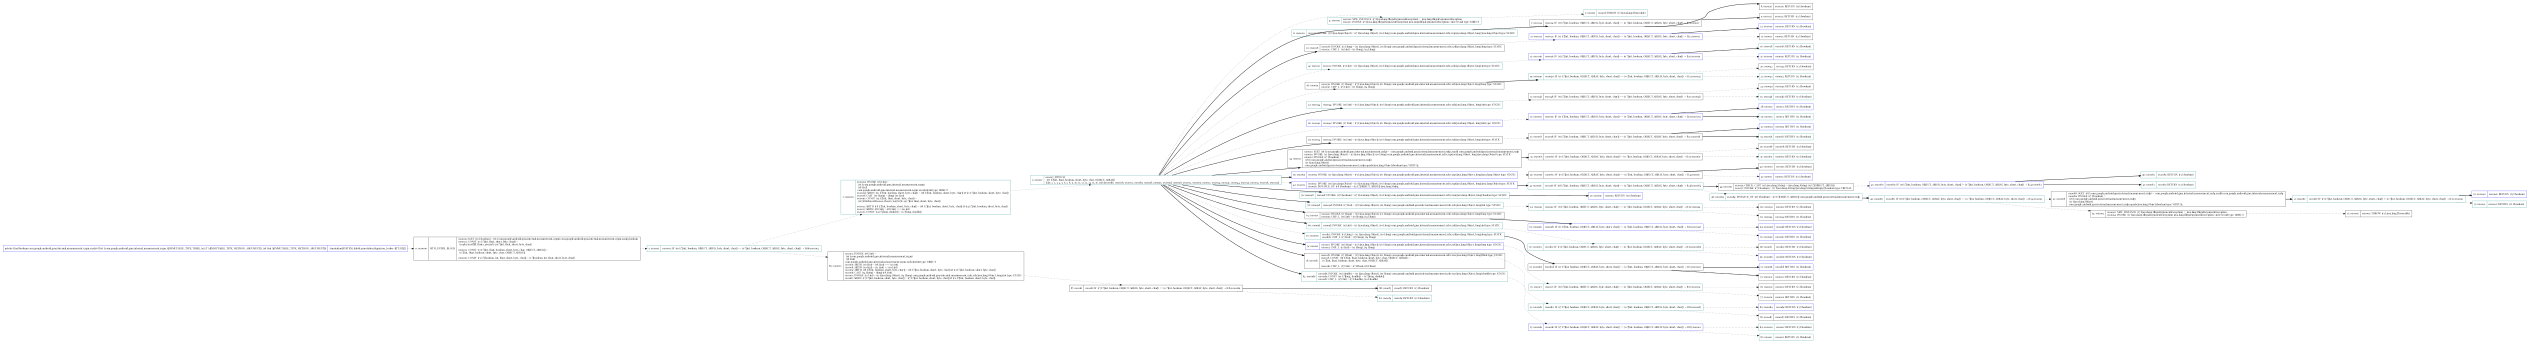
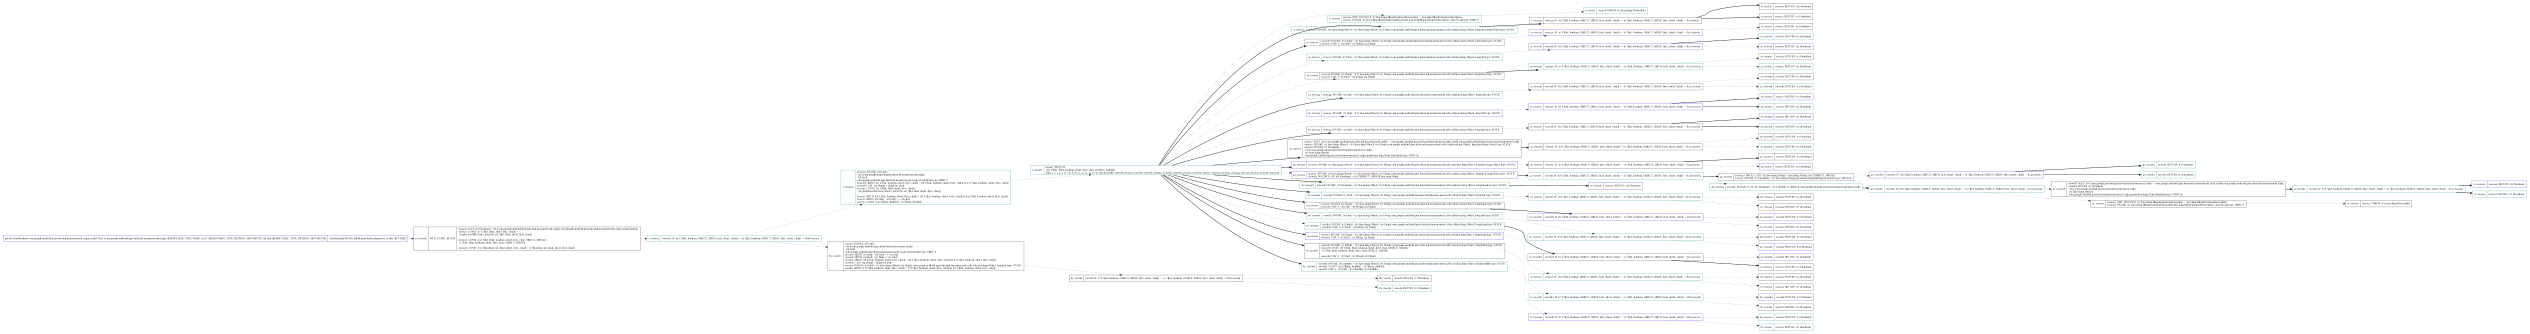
node "12: 0x0030": removed
edge "51: 0x008e" -> "53: 0x0091": style dotted -> bold
edge "71: 0x00bd" -> "72: 0x00bf": style bold -> dotted
edge "87: 0x00f1" -> "88: 0x00f3": style bold -> dotted
